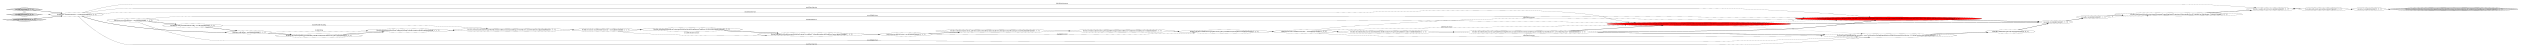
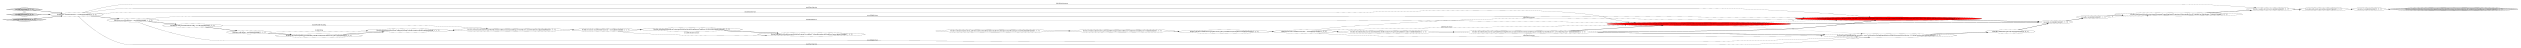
edge "runnable.setRaiseException(false)@@@25@@@['0', '0', '1']" -> "Mockito.reset(mockYarnService)@@@24@@@['0', '0', '1']": reversed
edge "testMinContainers['1', '0', '0']" -> "YarnService mockYarnService = mock()@@@3@@@['1', '1', '1']": style dashed -> bold
edge "YarnService mockYarnService = mock()@@@3@@@['1', '1', '1']" -> "JobDag mockJobDag = mock()@@@6@@@['1', '1', '1']": now "YarnService mockYarnService = mock()@@@3@@@['1', '1', '1']" -> "TaskDriver mockTaskDriver = mock()@@@4@@@['1', '1', '1']"
node "JobContext mockJobContext = mock()@@@13@@@['1', '1', '1']": removed
